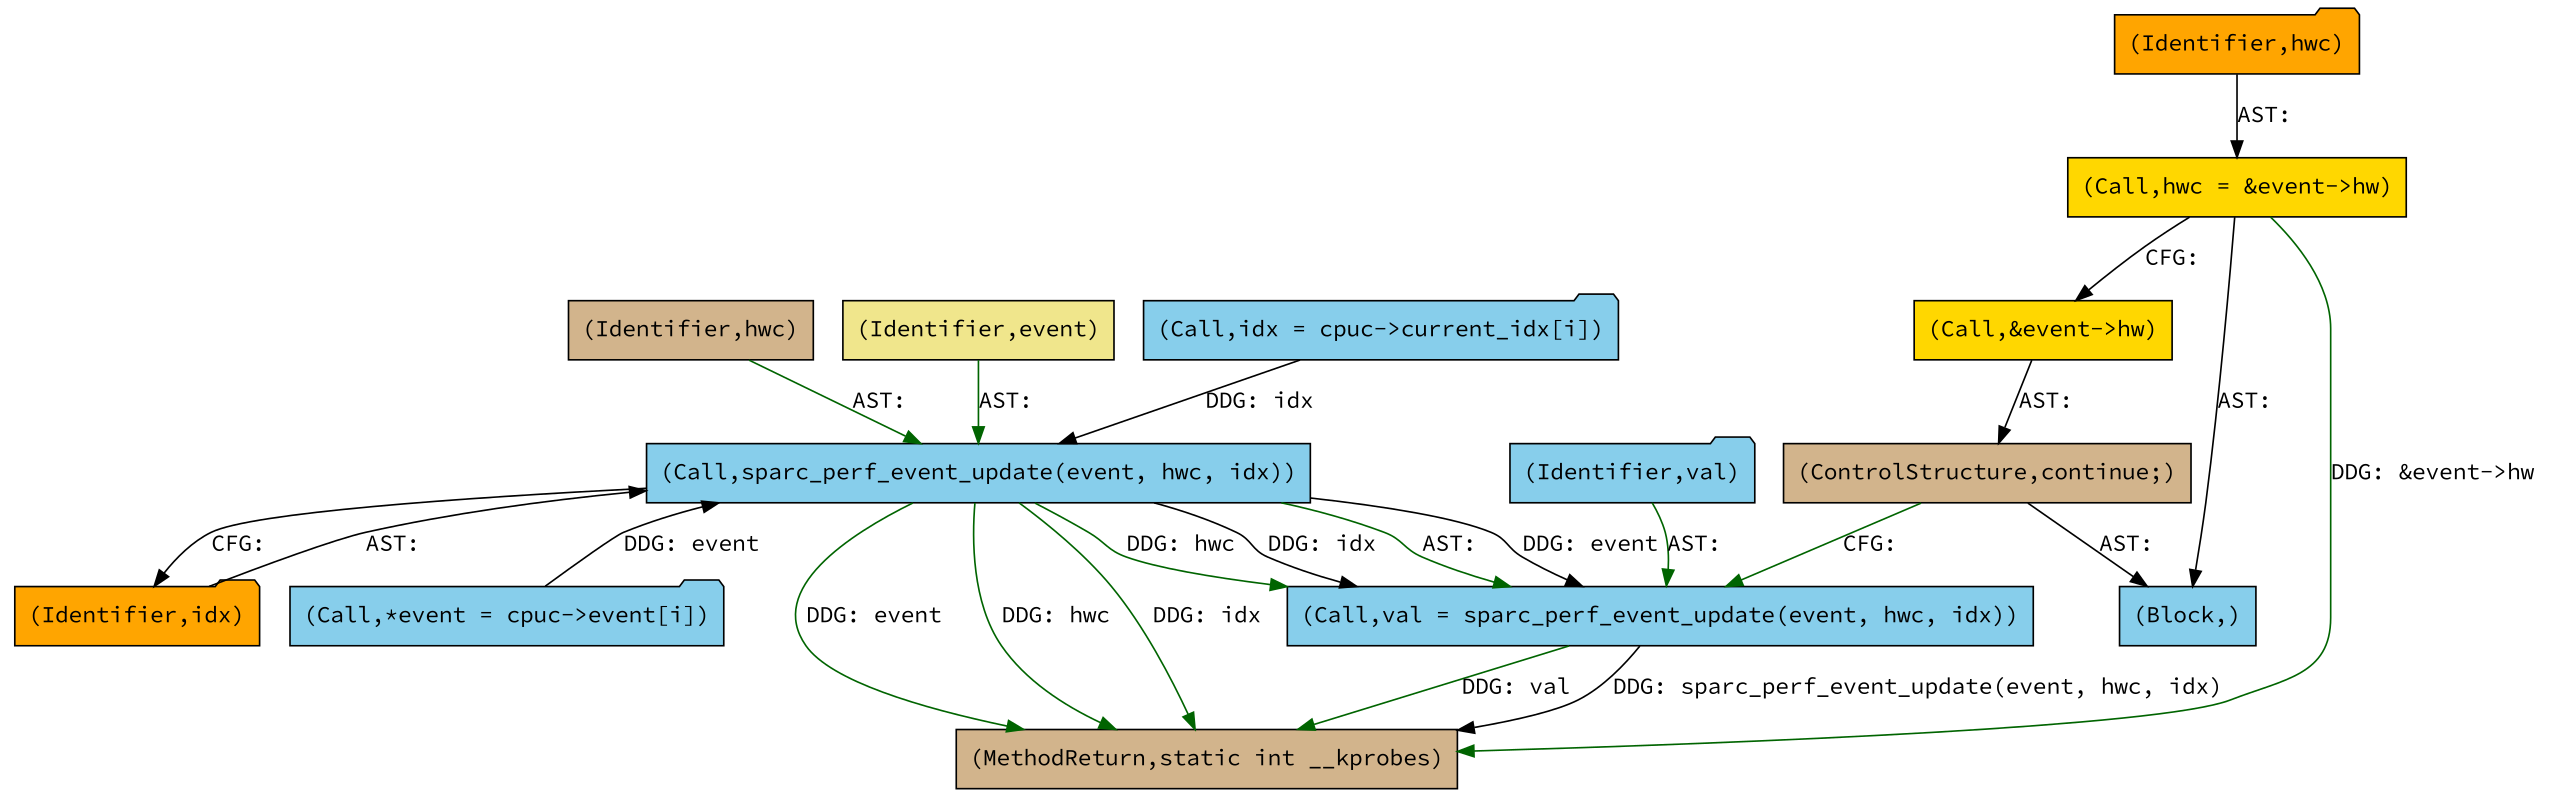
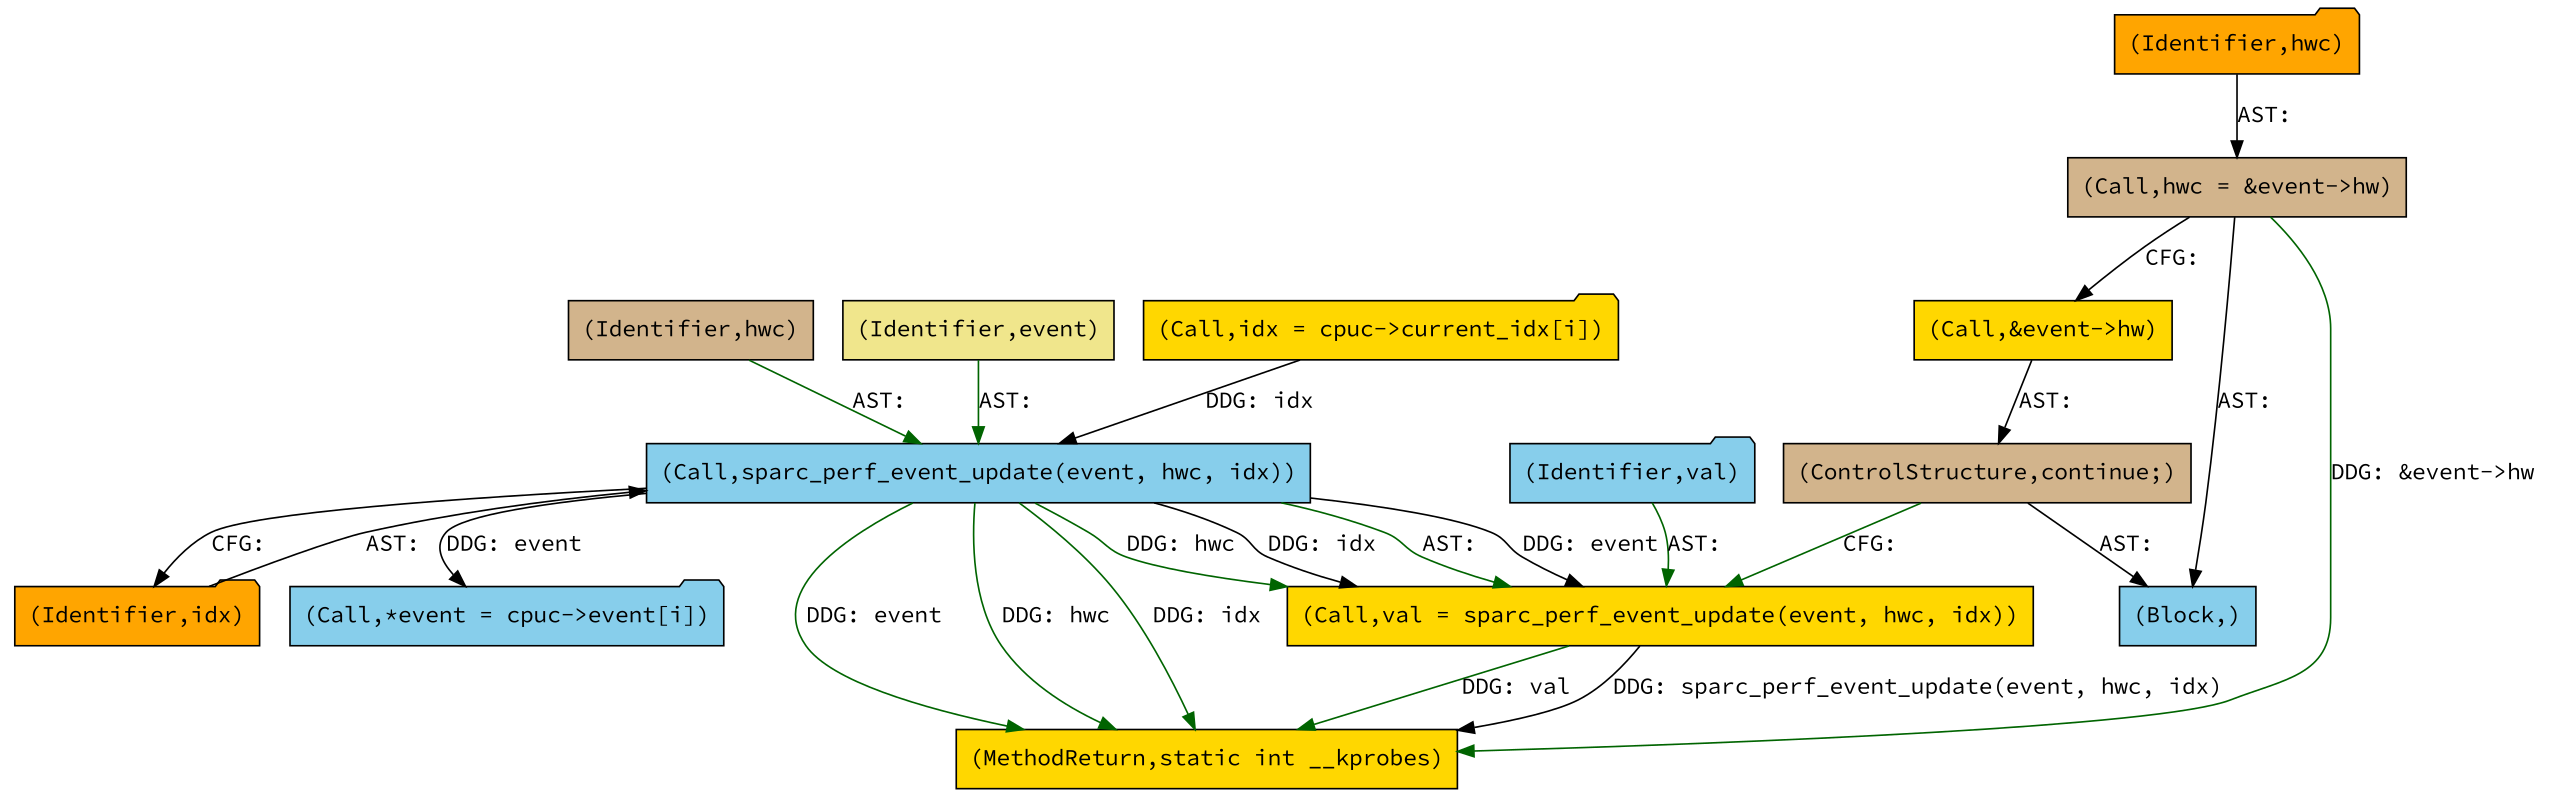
node "(Call,hwc = &event->hw)": fillcolor gold -> tan
node "(Call,idx = cpuc->current_idx[i])": fillcolor skyblue -> gold
edge "(Call,*event = cpuc->event[i])" -> "(Call,sparc_perf_event_update(event, hwc, idx))": reversed
node "(Call,val = sparc_perf_event_update(event, hwc, idx))": fillcolor skyblue -> gold
node "(MethodReturn,static int __kprobes)": fillcolor tan -> gold
